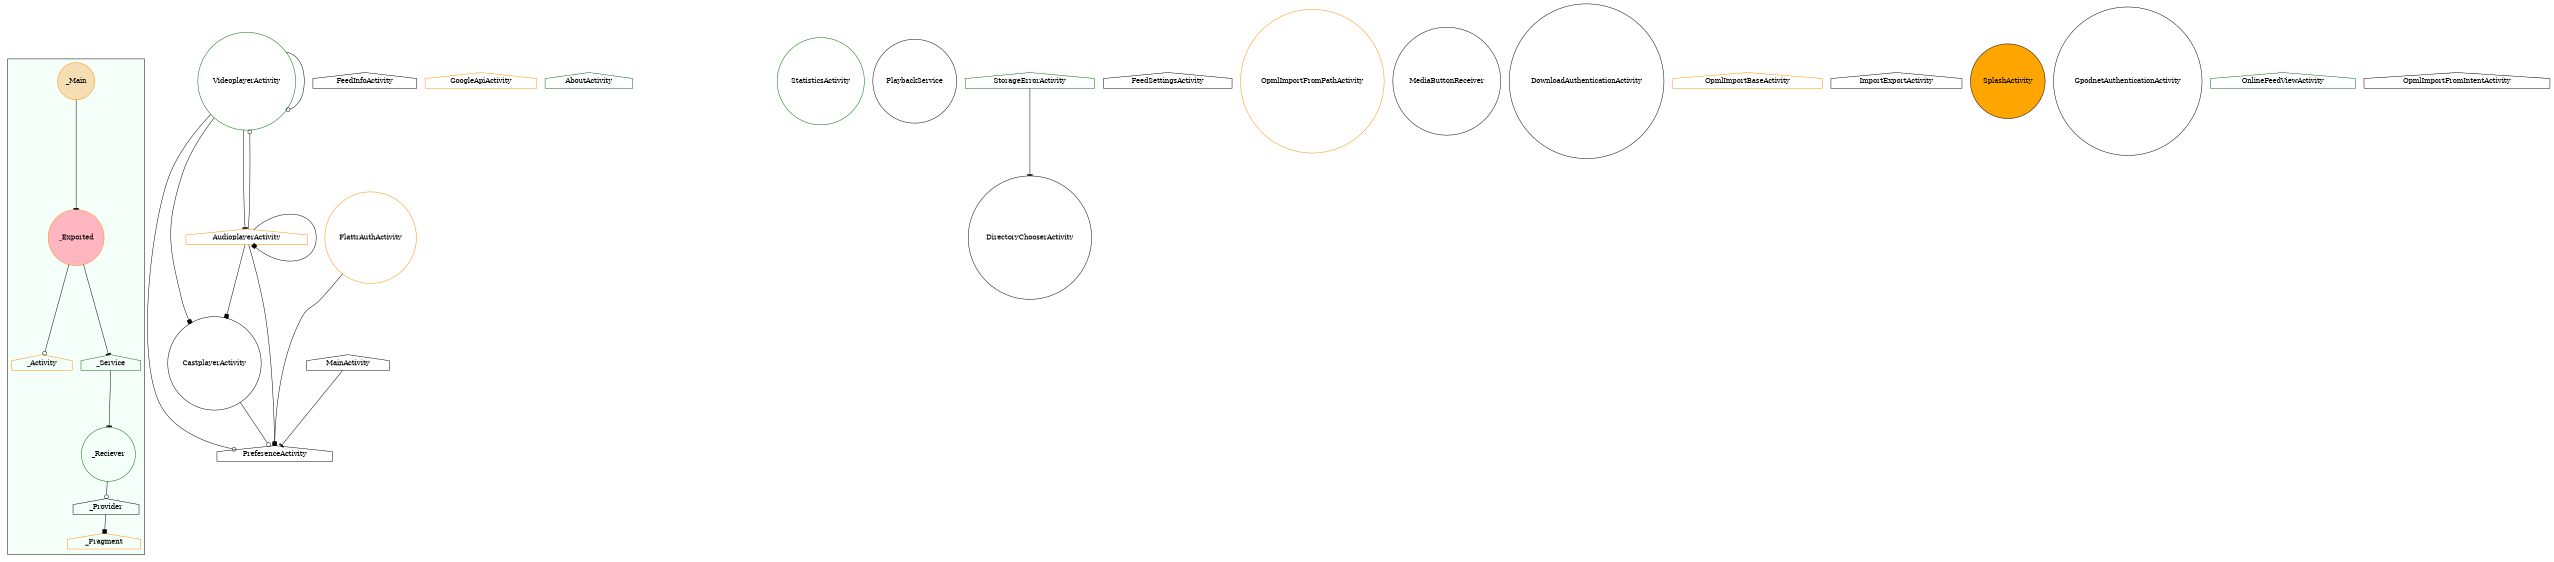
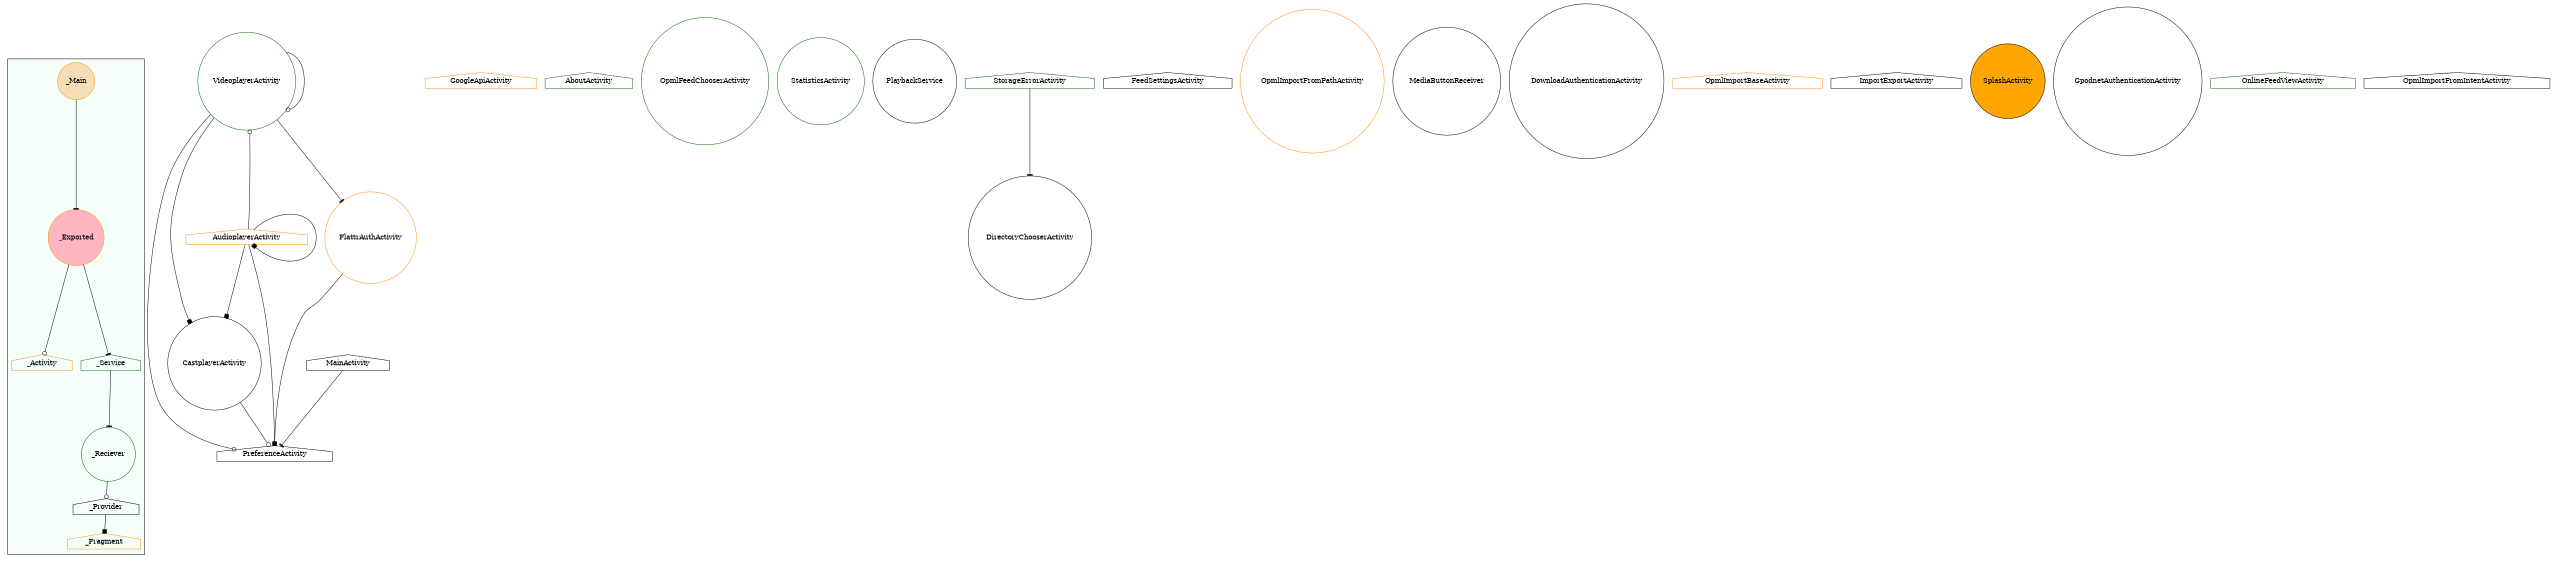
node "FeedInfoActivity": removed
node "OpmlFeedChooserActivity": added
edge "VideoplayerActivity" -> "AudioplayerActivity": now "VideoplayerActivity" -> "FlattrAuthActivity"
